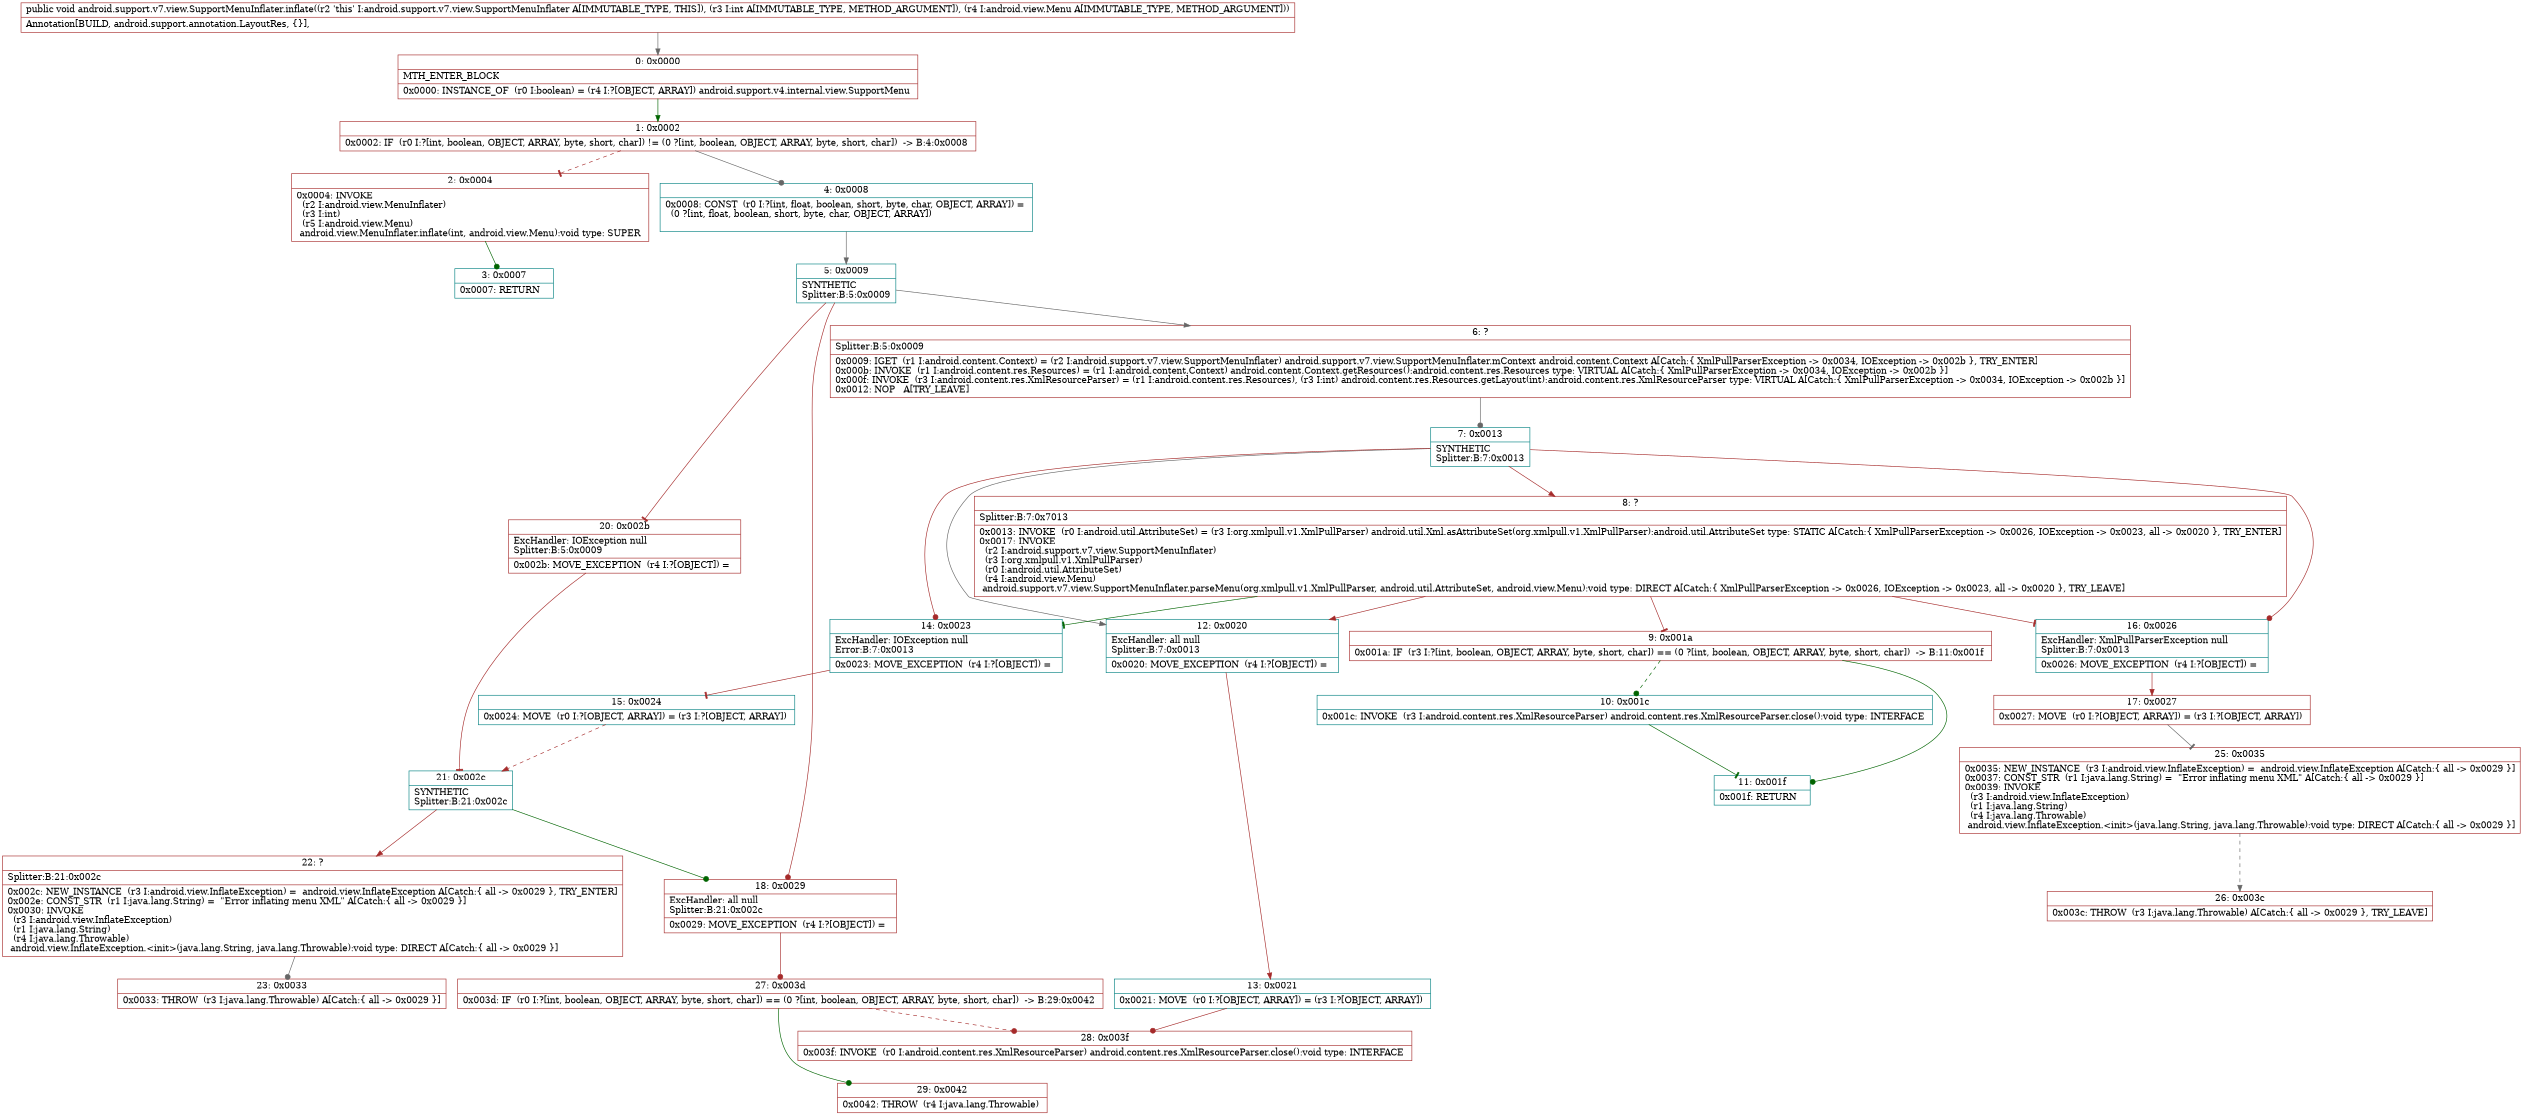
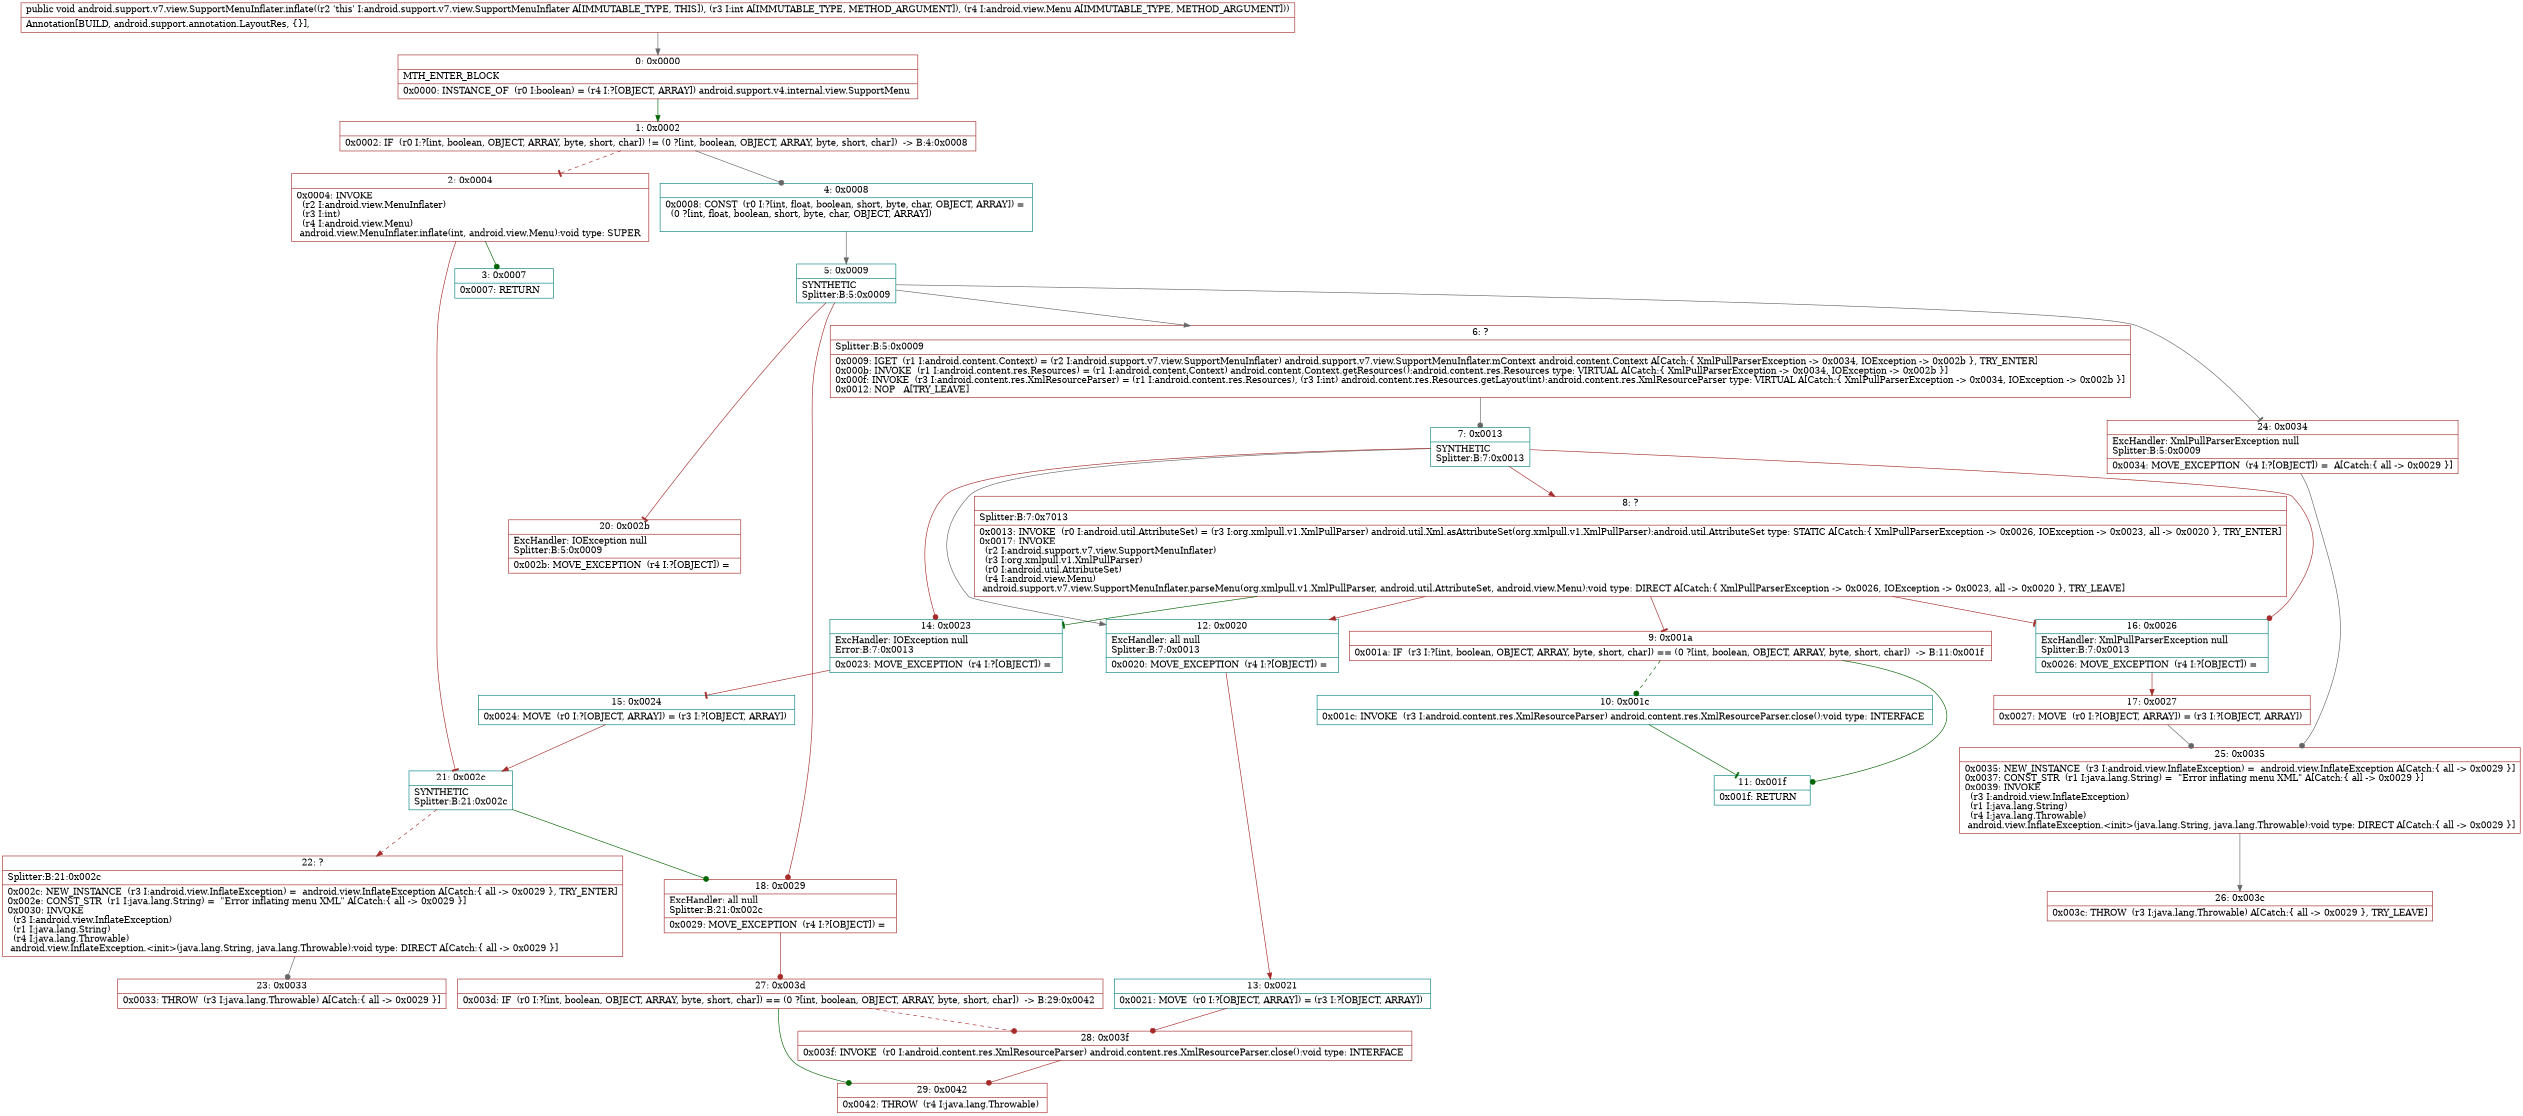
node "2: 0x0004": text "(r5 I:android.view.Menu)" -> "(r4 I:android.view.Menu)"
node "24: 0x0034": added
edge "20: 0x002b" -> "21: 0x002c": now "2: 0x0004" -> "21: 0x002c"
edge "17: 0x0027" -> "25: 0x0035": arrowhead tee -> dot
edge "15: 0x0024" -> "21: 0x002c": style dashed -> solid
edge "21: 0x002c" -> "22: ?": style solid -> dashed
edge "25: 0x0035" -> "26: 0x003c": style dashed -> solid
edge "28: 0x003f" -> "29: 0x0042": added
